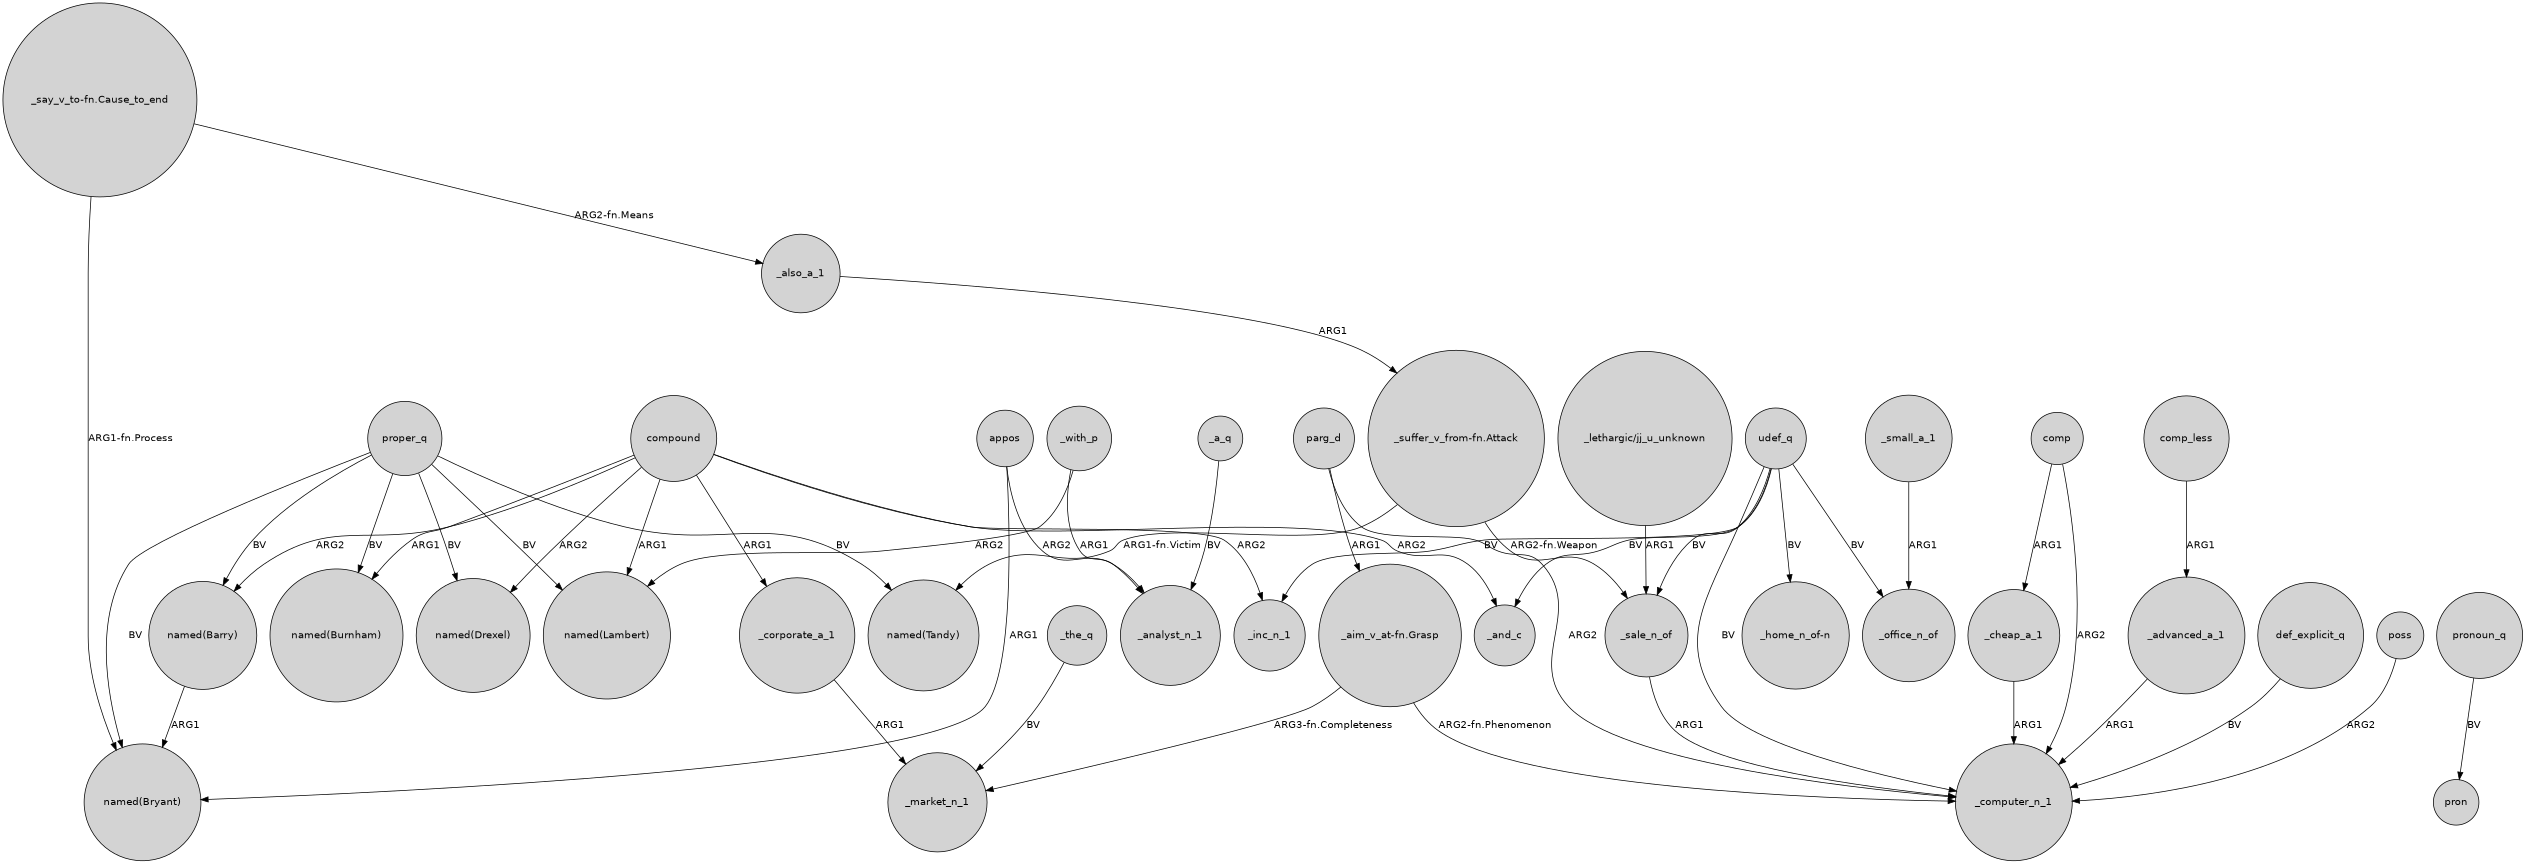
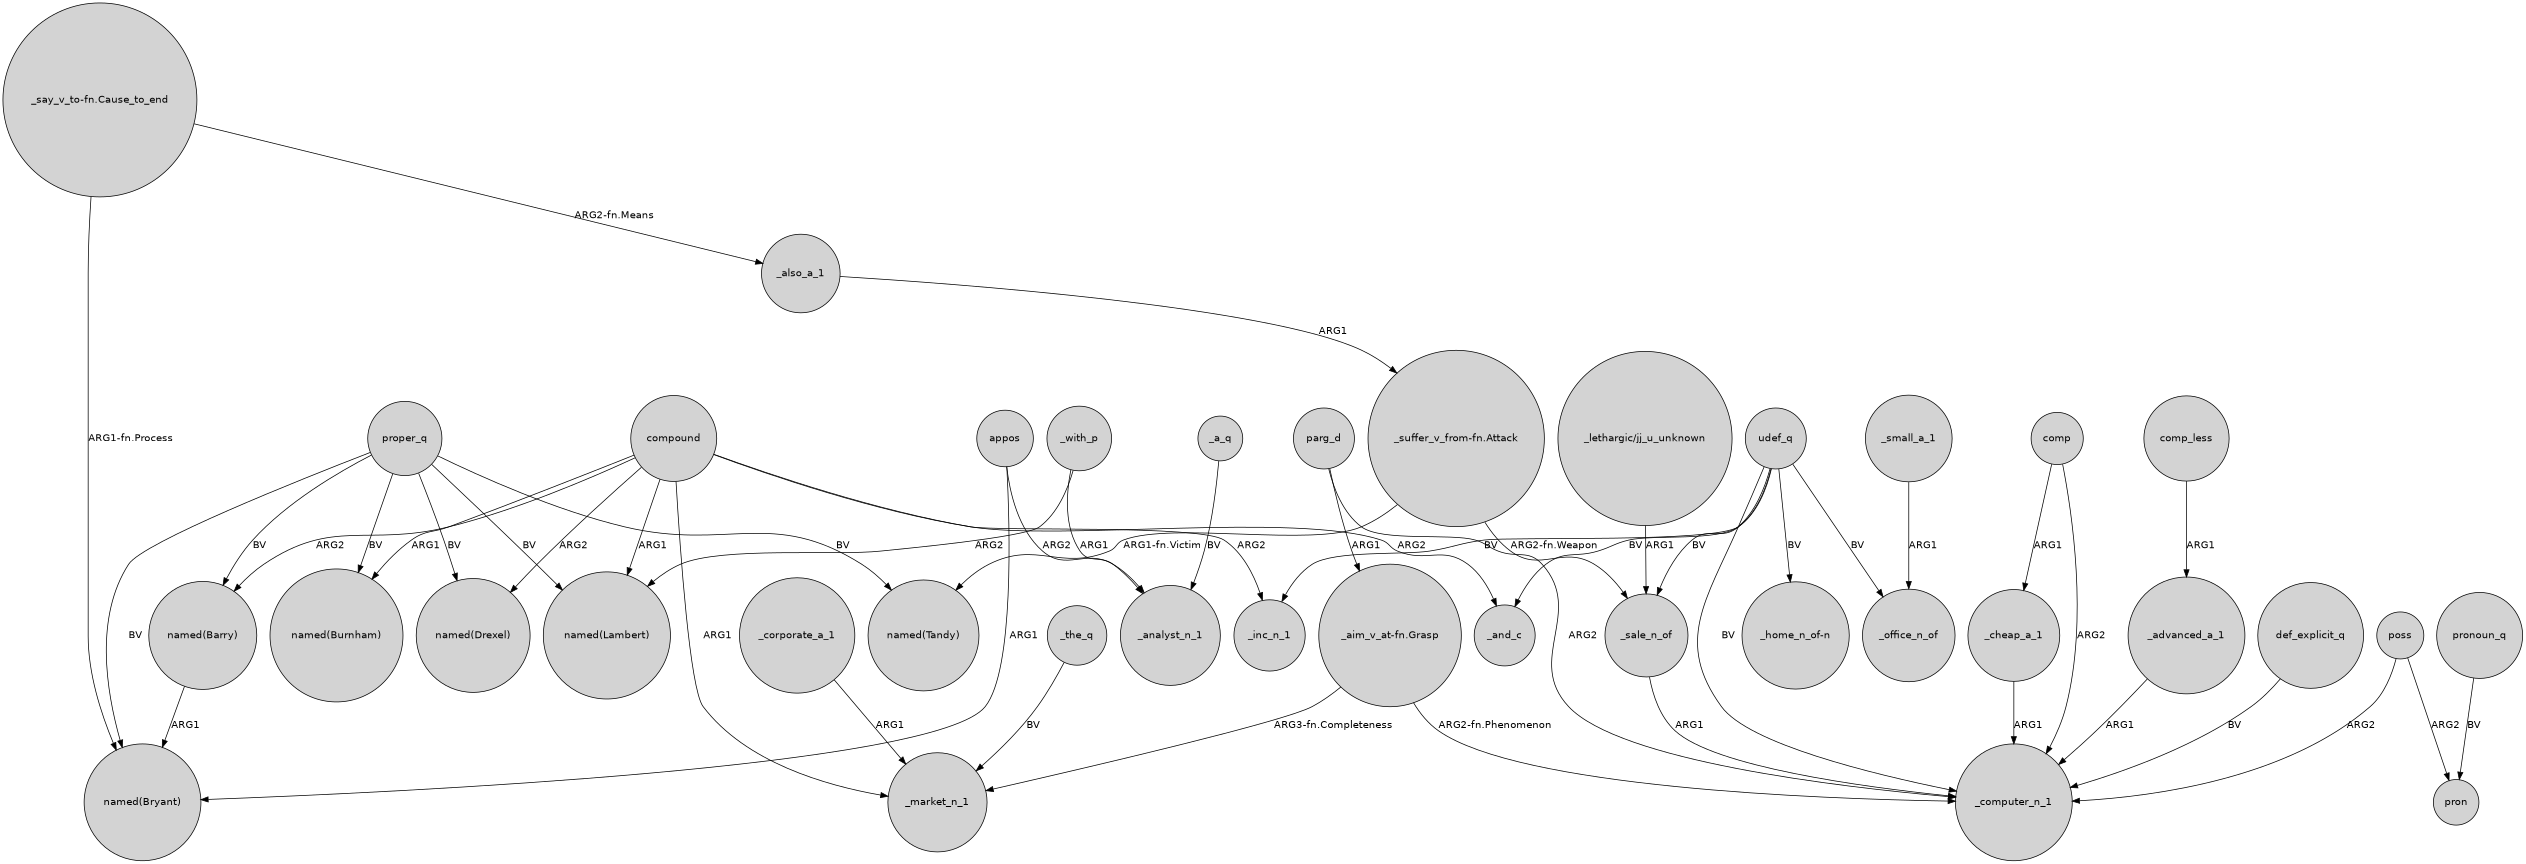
edge "compound" -> "_corporate_a_1": now "compound" -> "_market_n_1"
edge "poss" -> "pron": added, label "ARG2"
